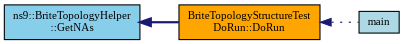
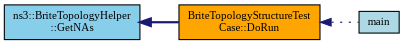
node "ns9::BriteTopologyHelper ::GetNAs": label "ns9::BriteTopologyHelper ::GetNAs" -> "ns3::BriteTopologyHelper ::GetNAs"
node "BriteTopologyStructureTest DoRun::DoRun": label "BriteTopologyStructureTest DoRun::DoRun" -> "BriteTopologyStructureTest Case::DoRun"
